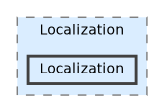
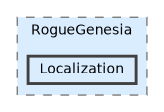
cluster "Localization": label "Localization" -> "RogueGenesia"
